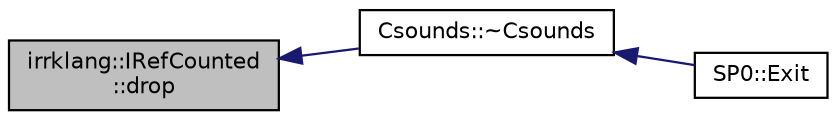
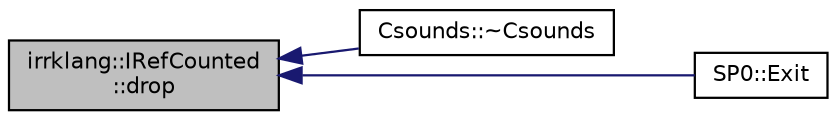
edge "SP0::Exit" -> "Csounds::~Csounds": now "SP0::Exit" -> "irrklang::IRefCounted ::drop"
